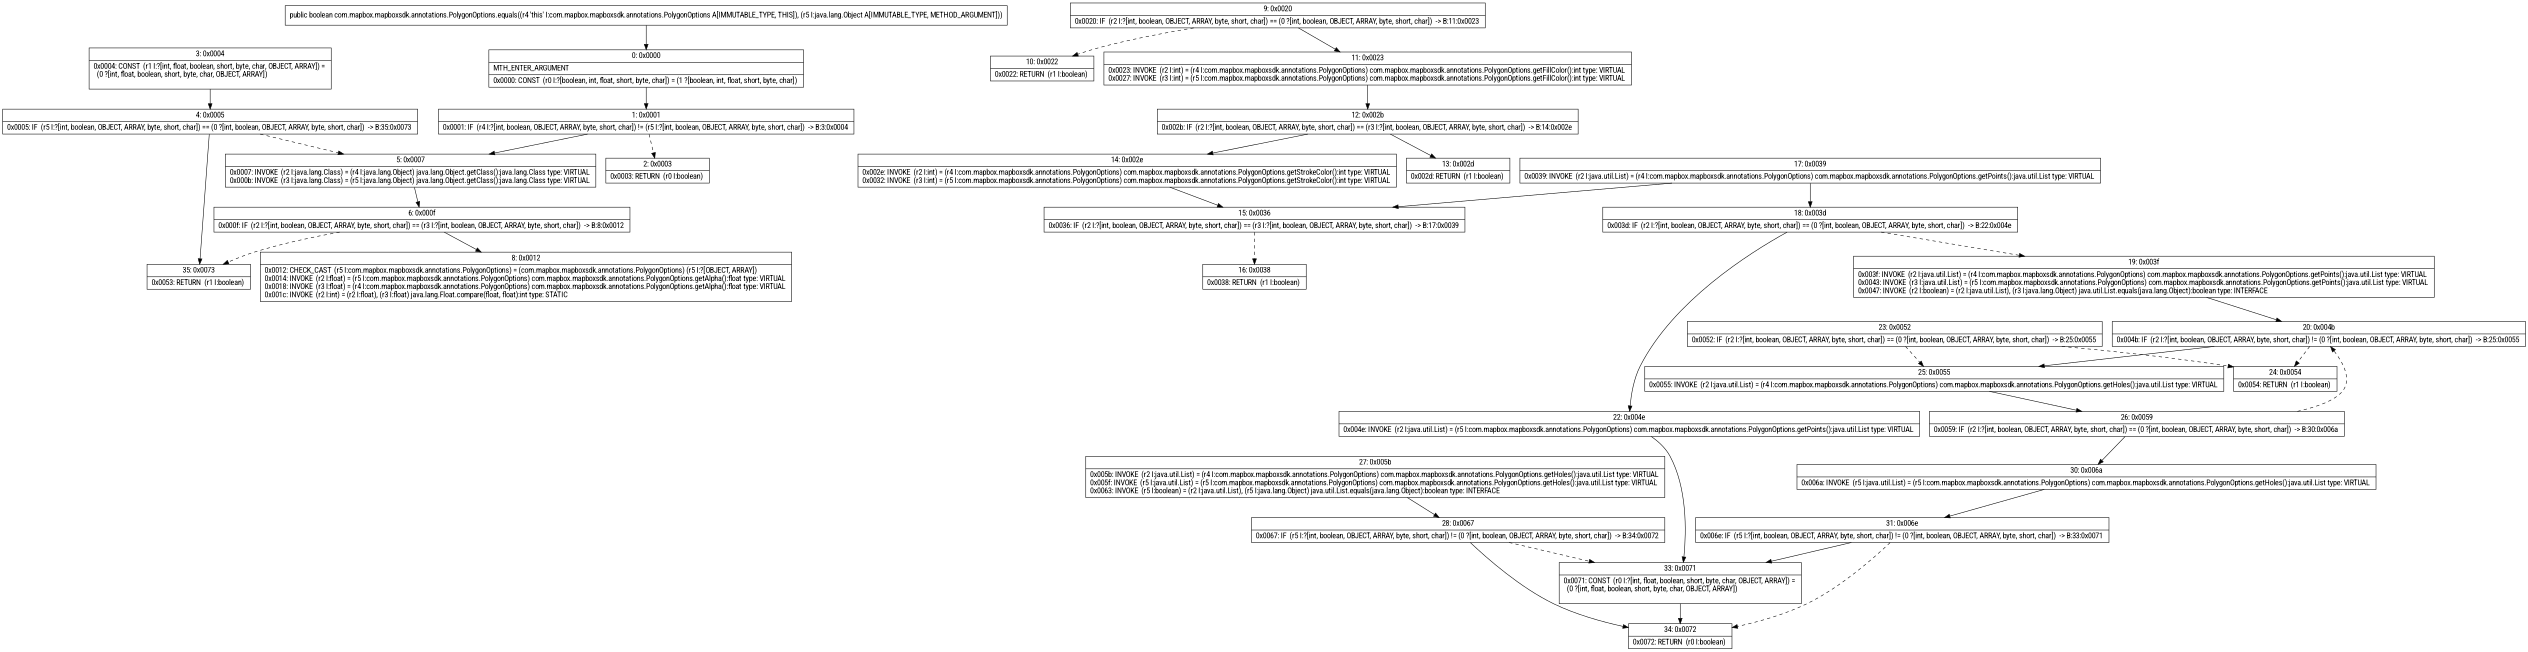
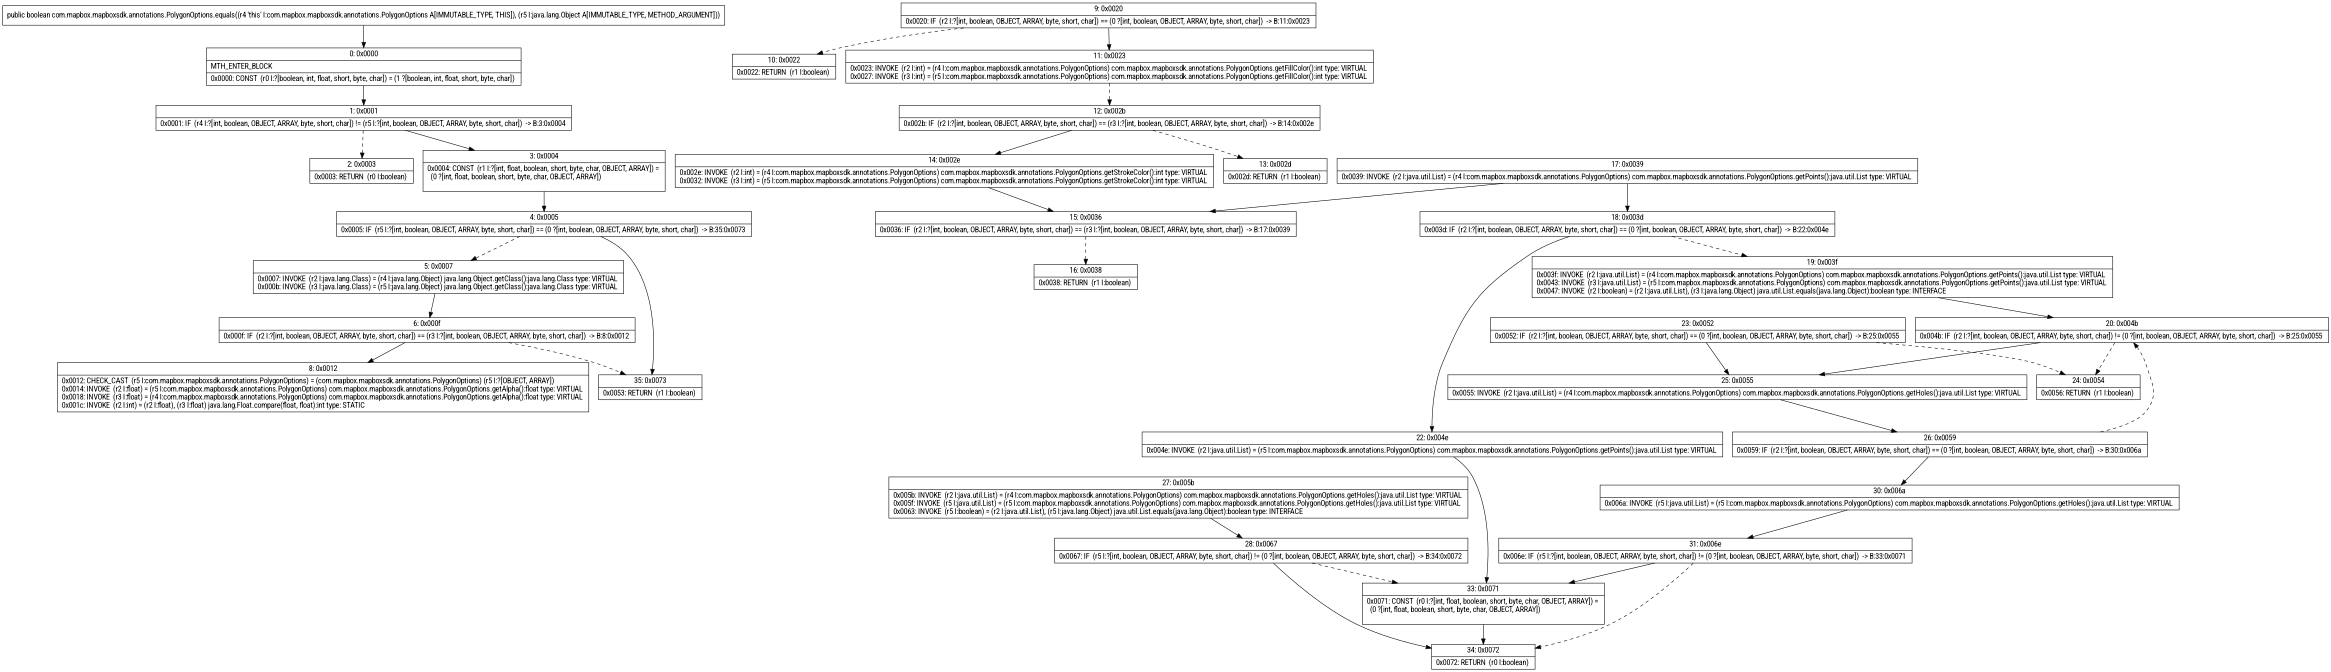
node "0: 0x0000": text "MTH_ENTER_ARGUMENT" -> "MTH_ENTER_BLOCK"
edge "11: 0x0023" -> "12: 0x002b": style solid -> dashed
edge "1: 0x0001" -> "5: 0x0007": now "1: 0x0001" -> "3: 0x0004"
edge "12: 0x002b" -> "13: 0x002d": style solid -> dashed
edge "23: 0x0052" -> "25: 0x0055": style dashed -> solid
node "24: 0x0054": text "0x0054: RETURN  (r1 I:boolean)" -> "0x0056: RETURN  (r1 I:boolean)"
